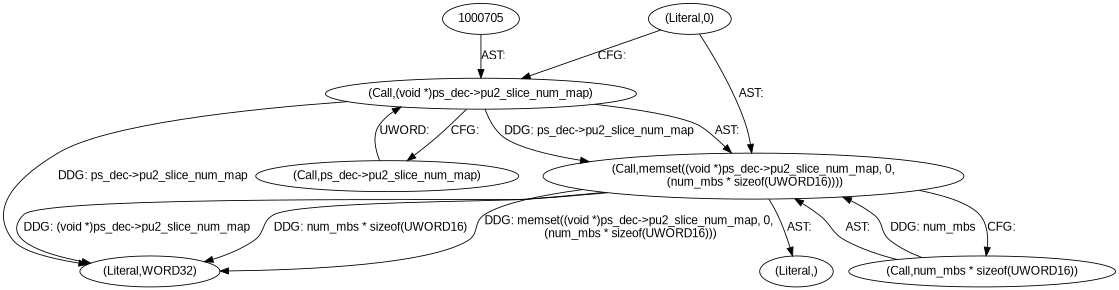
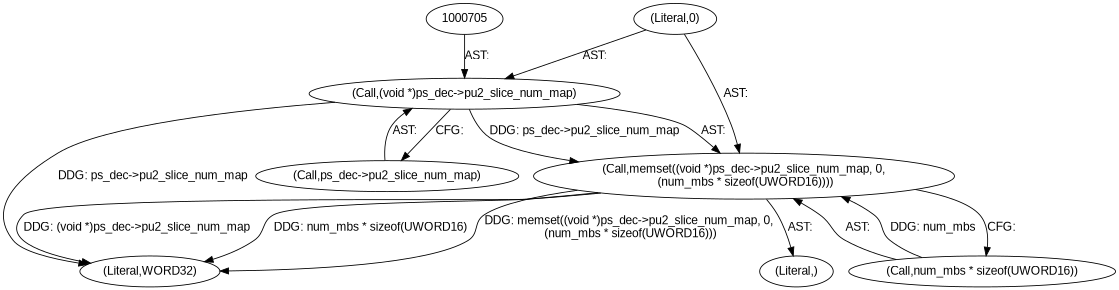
edge "(Literal,0)" -> "(Call,(void *)ps_dec->pu2_slice_num_map)": label "CFG: " -> "AST: "
edge "(Call,ps_dec->pu2_slice_num_map)" -> "(Call,(void *)ps_dec->pu2_slice_num_map)": label "UWORD: " -> "AST: "
